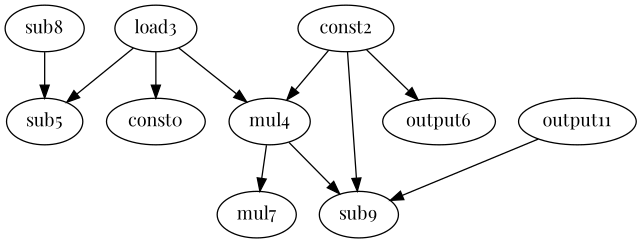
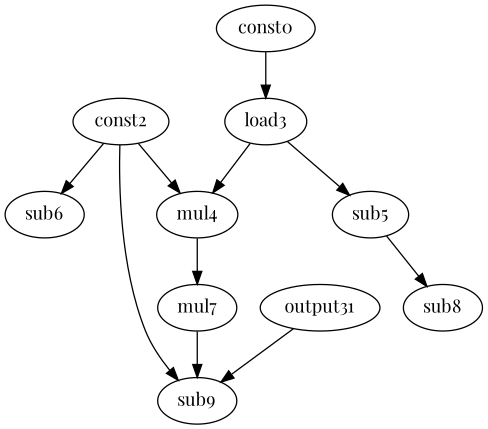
edge "sub8" -> "sub5": reversed
edge "load3" -> "const0": reversed
node "output6": label "output6" -> "sub6"
node "output11": label "output11" -> "output31"
edge "mul4" -> "sub9": now "mul7" -> "sub9"
